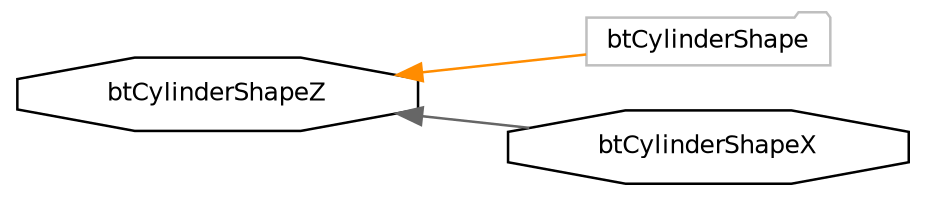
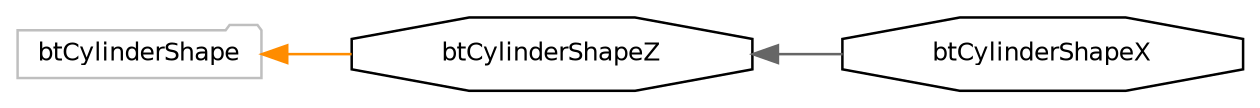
edge "btCylinderShape" -> "btCylinderShapeZ": reversed
